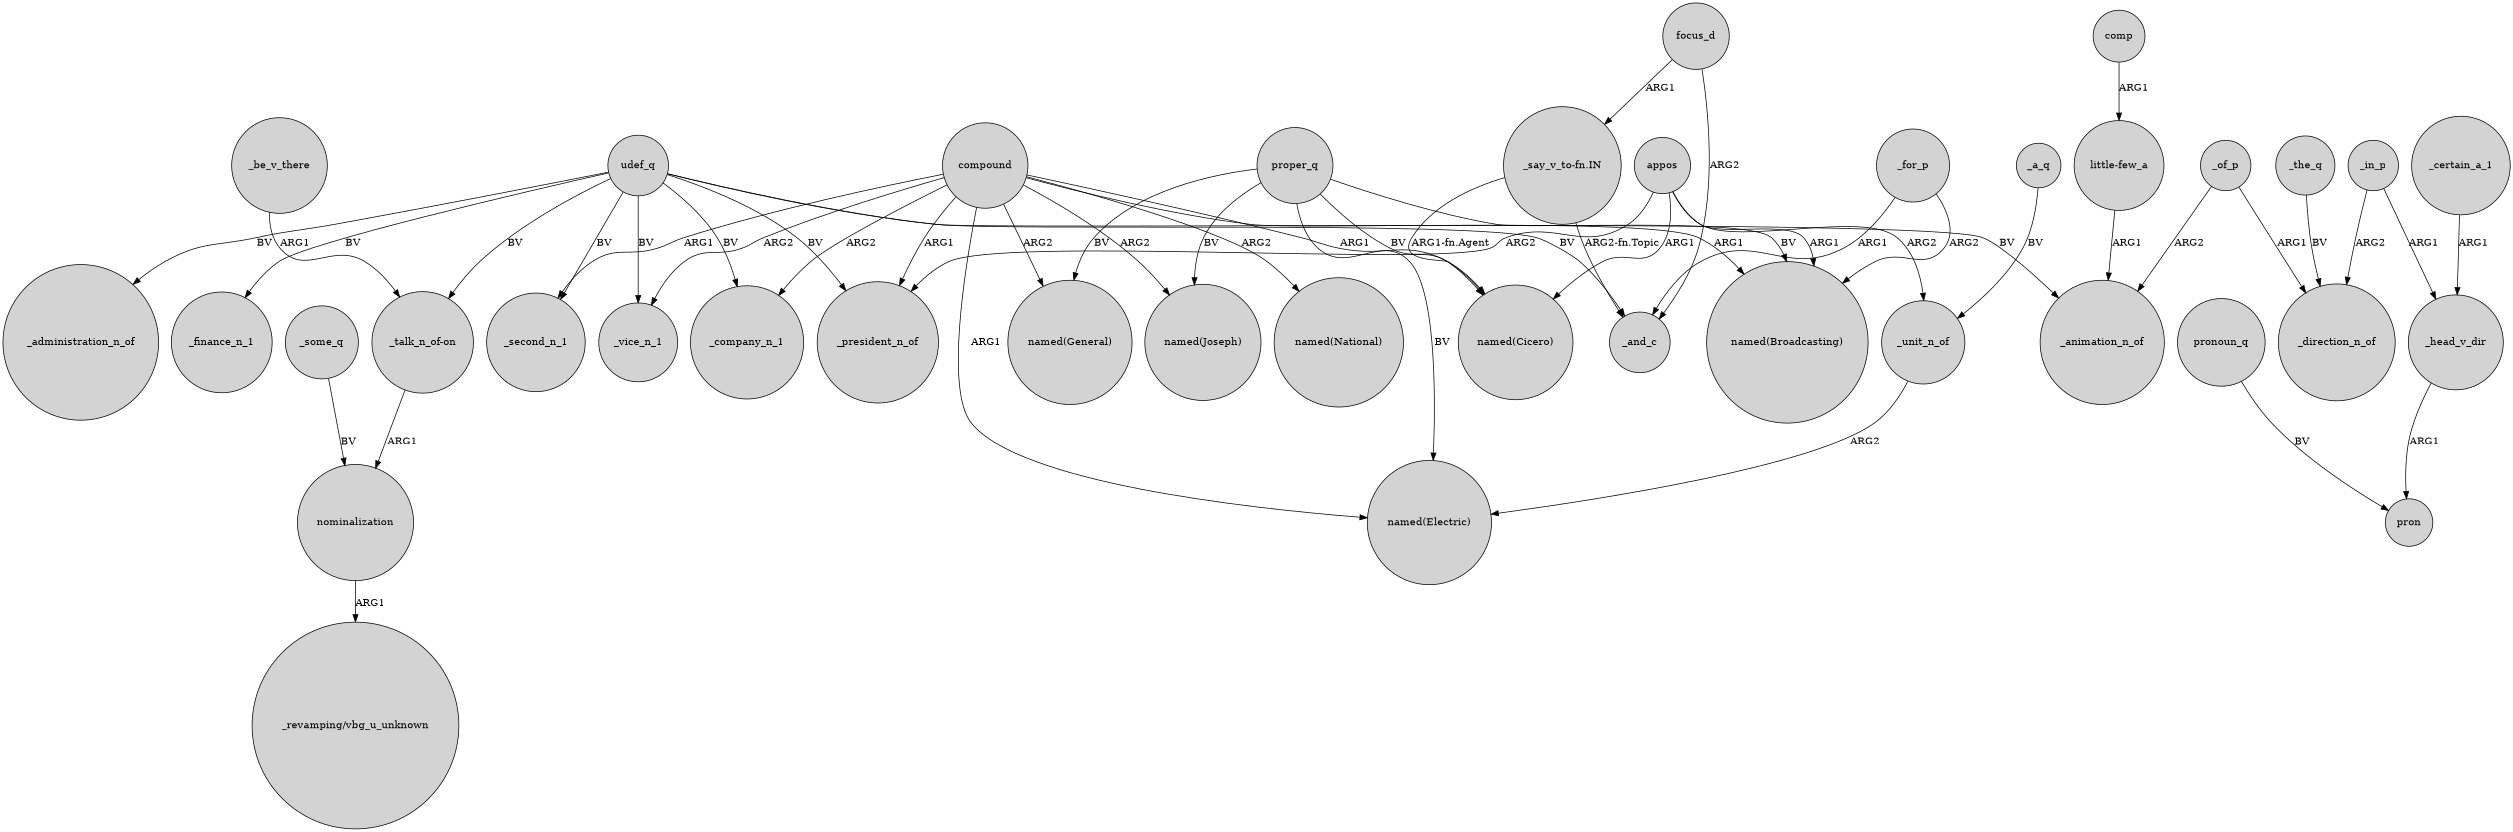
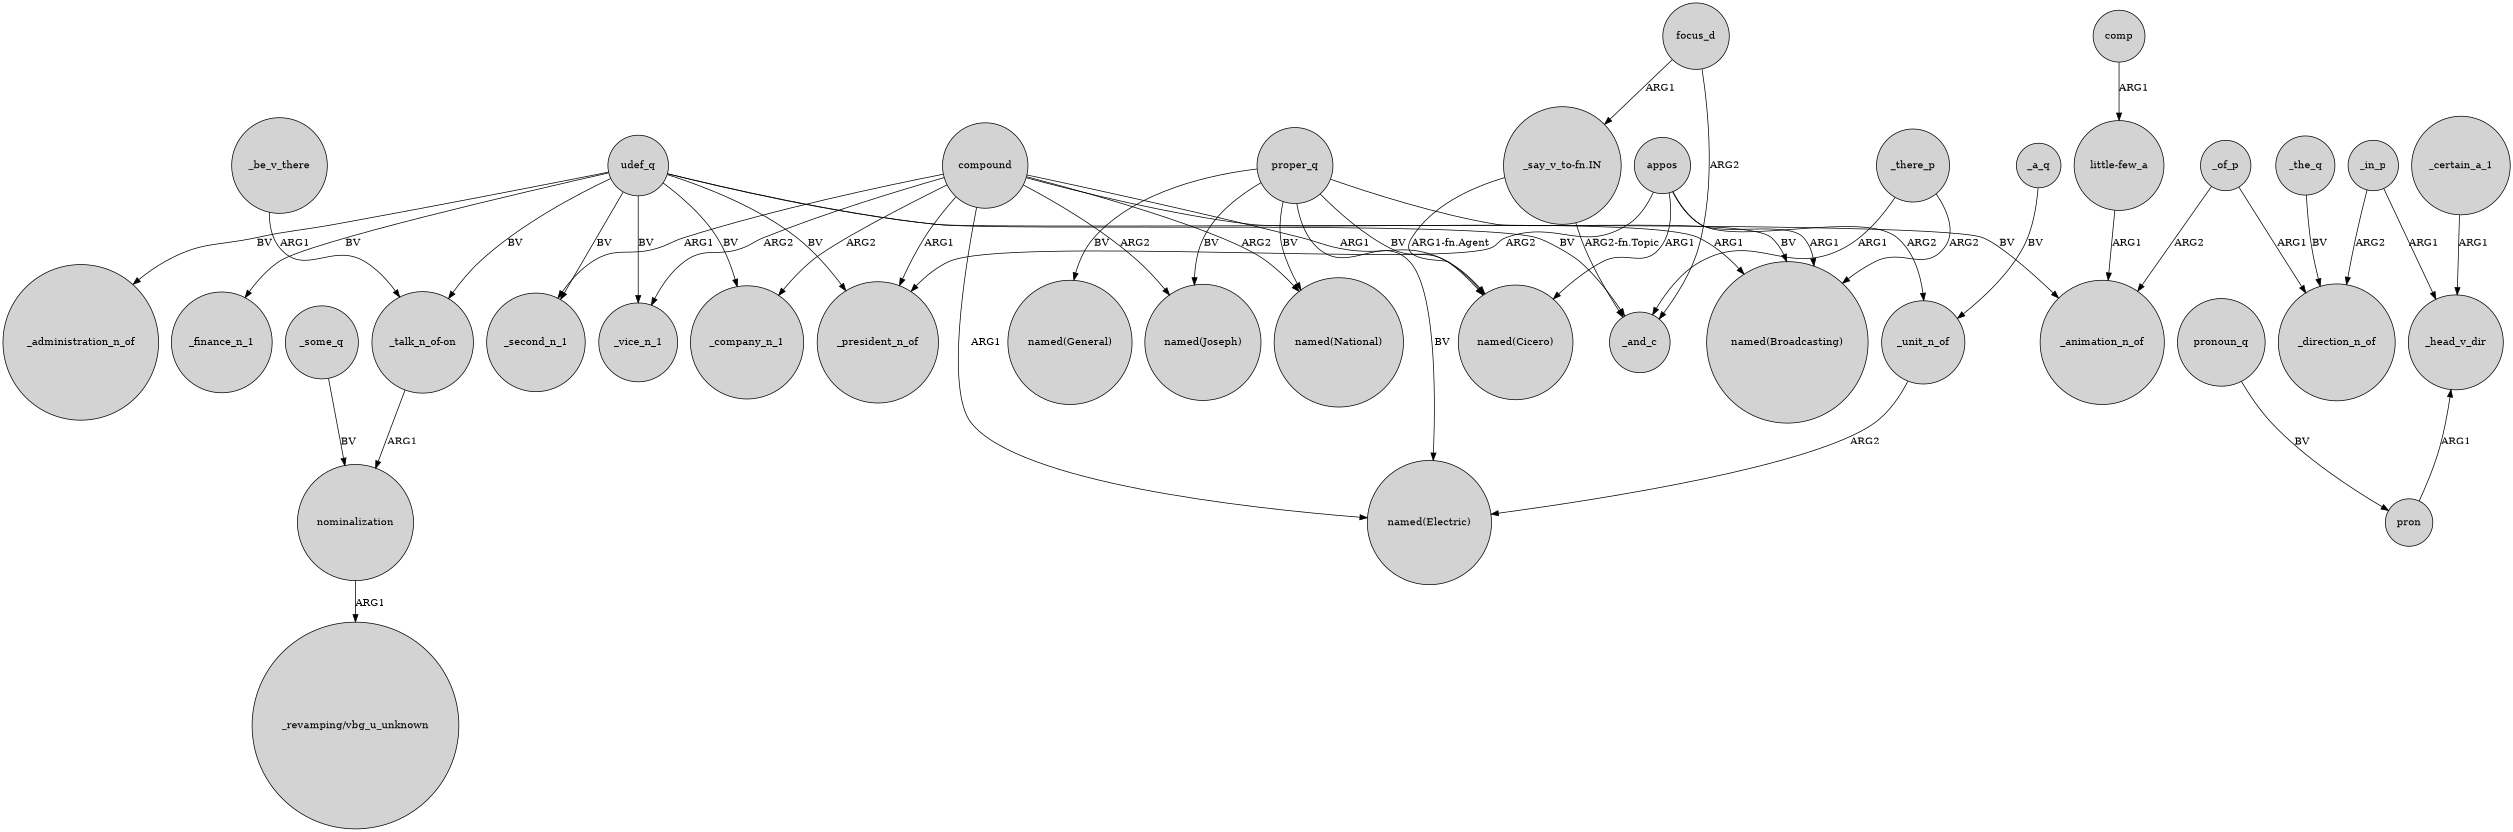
node "_for_p": label "_for_p" -> "_there_p"
edge "compound" -> "named(General)": removed, label "ARG2"
edge "proper_q" -> "named(National)": added, label "BV"
edge "_head_v_dir" -> "pron": reversed
